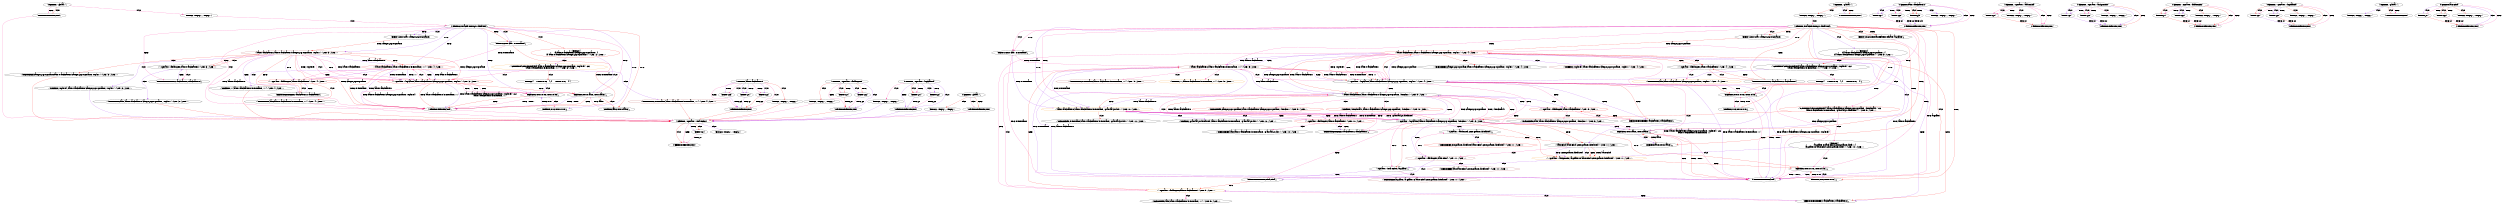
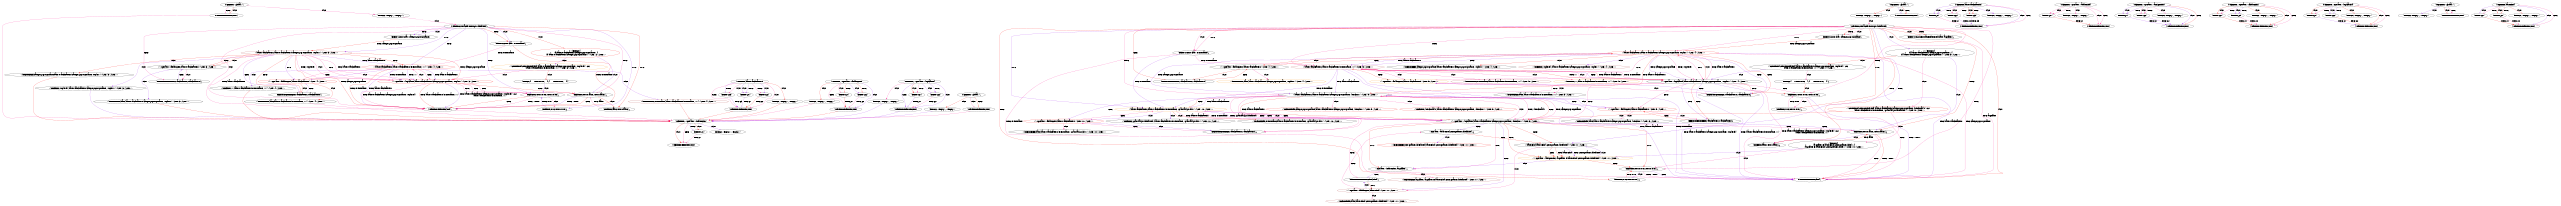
edge "<(base.Bind,base::Bind(&IsArgNameWhitelisted))<SUB>11</SUB>>" -> "<(<operator>.fieldAccess,base::Bind)<SUB>11</SUB>>": arrowhead tee -> normal
edge "(FIELD_IDENTIFIER,Bind,Bind)" -> "<(<operator>.fieldAccess,base::MatchPattern)<SUB>5</SUB>>": now "(FIELD_IDENTIFIER,Bind,Bind)" -> "<(<operator>.fieldAccess,base::Bind)<SUB>11</SUB>>"
